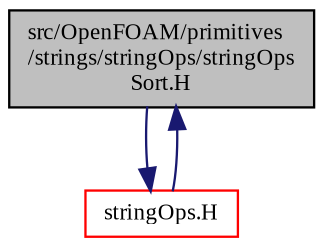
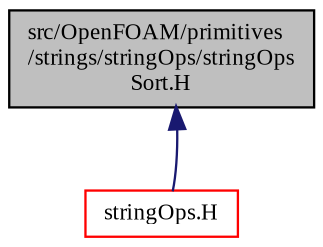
edge "src/OpenFOAM/primitives /strings/stringOps/stringOps Sort.H" -> "stringOps.H": removed
